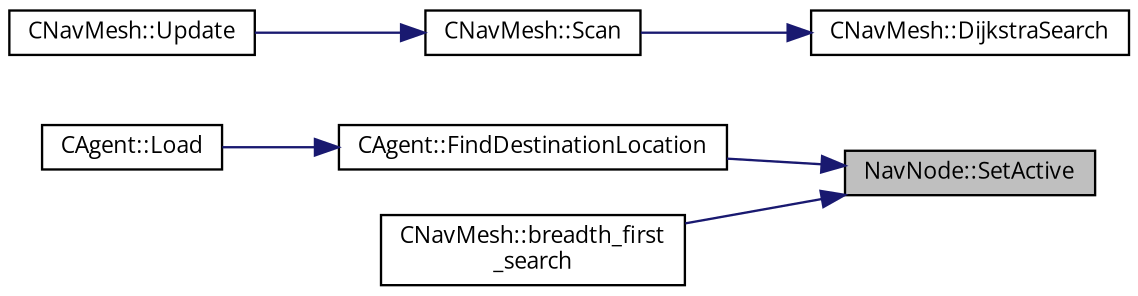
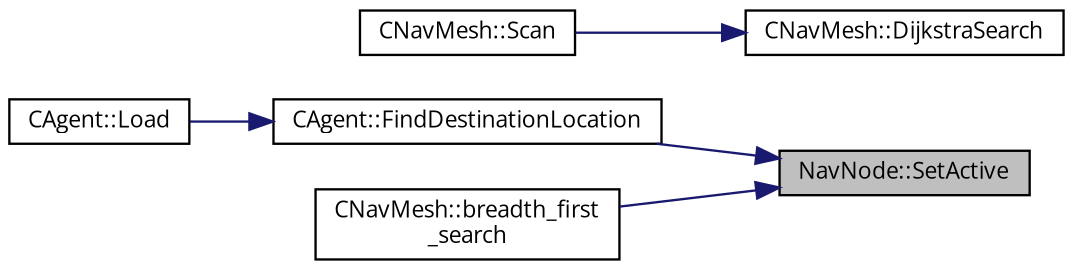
node "CNavMesh::Update": removed
